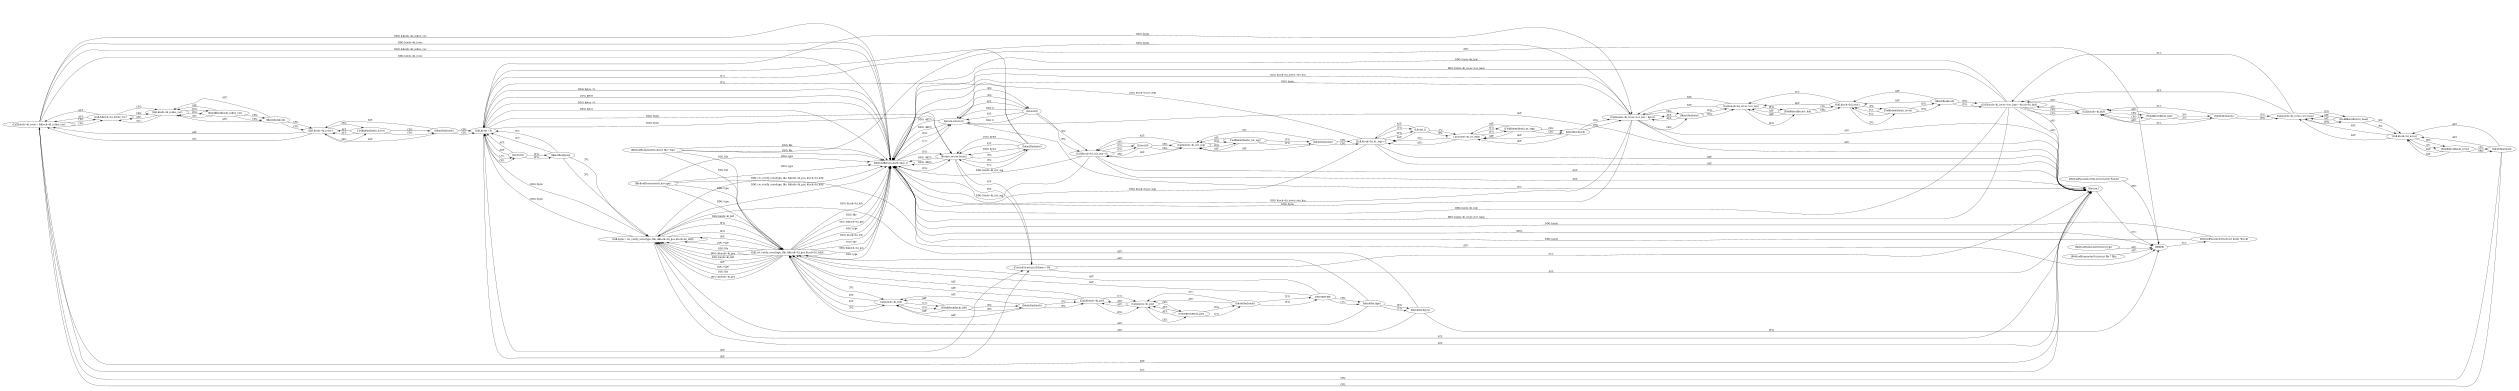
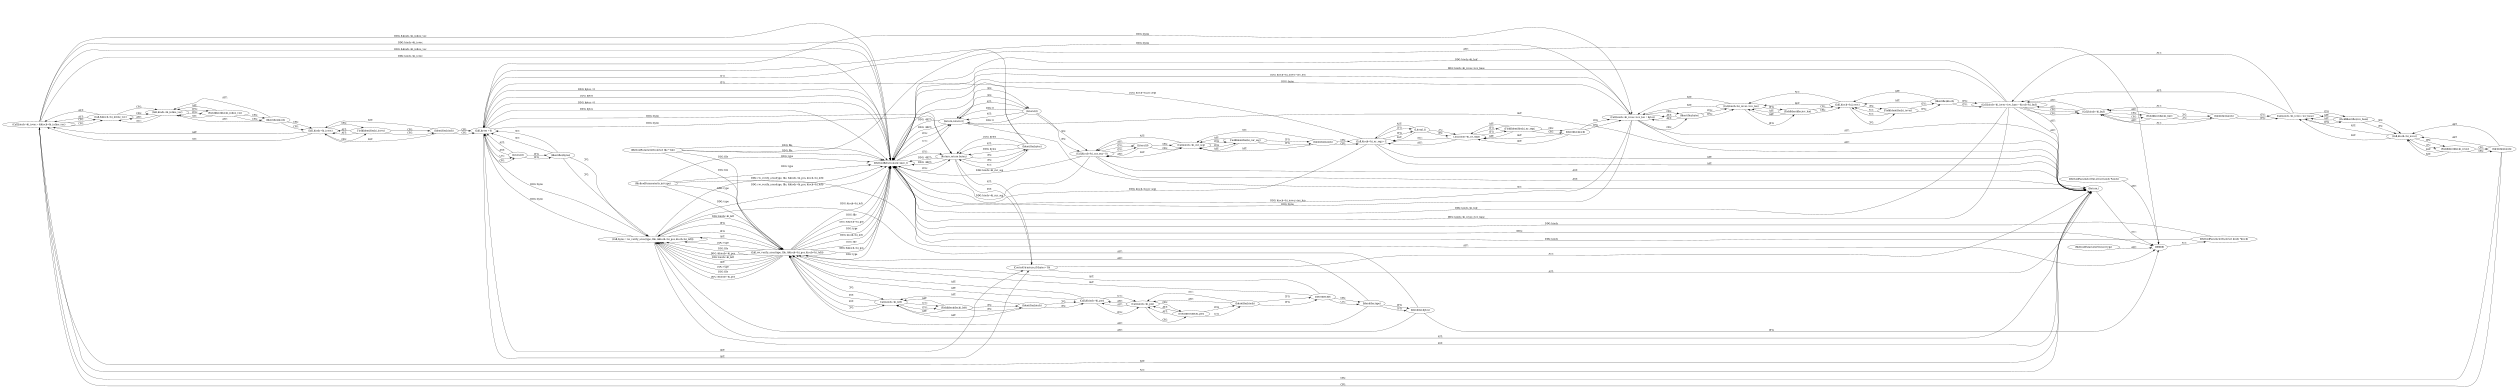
node "(MethodParameterOut,struct file * file)": removed
